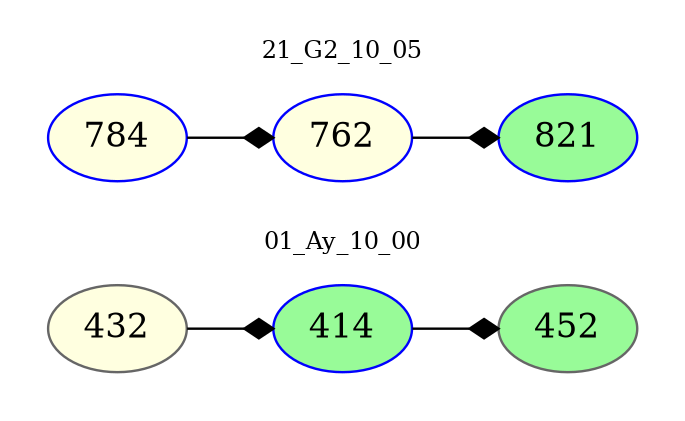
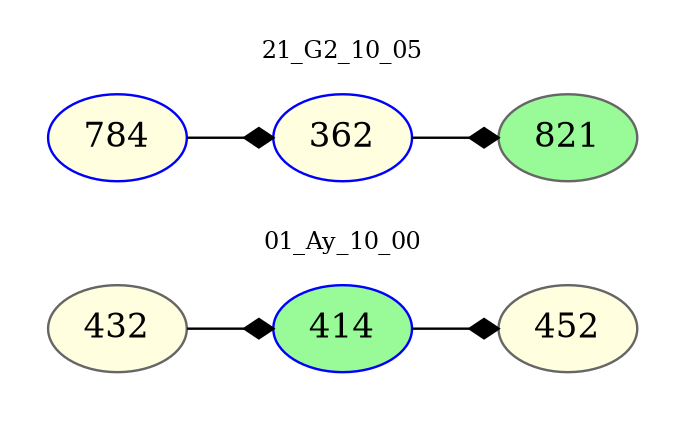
node "762": label "762" -> "362"
node "821": color blue -> gray40
node "452": fillcolor palegreen -> lightyellow
